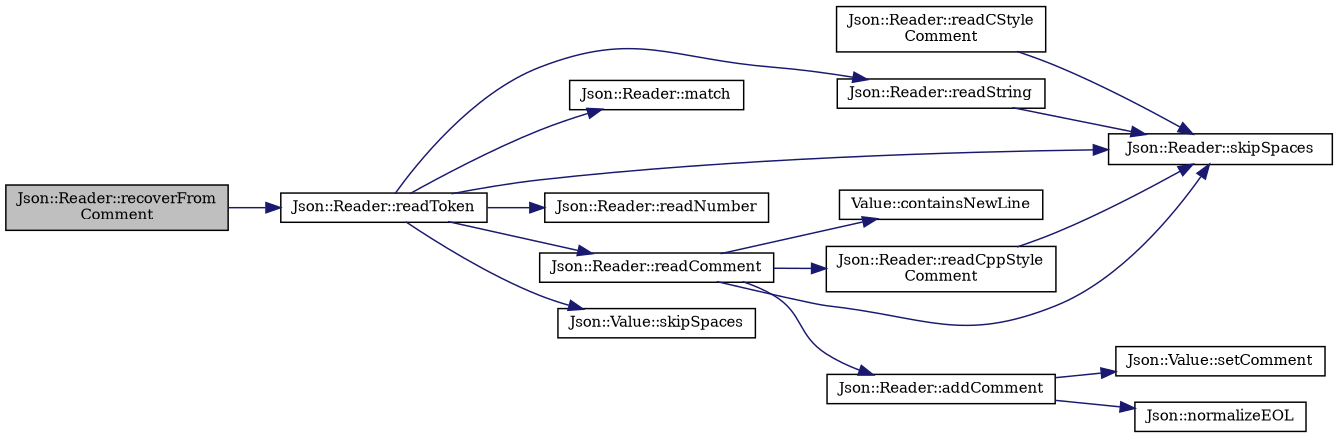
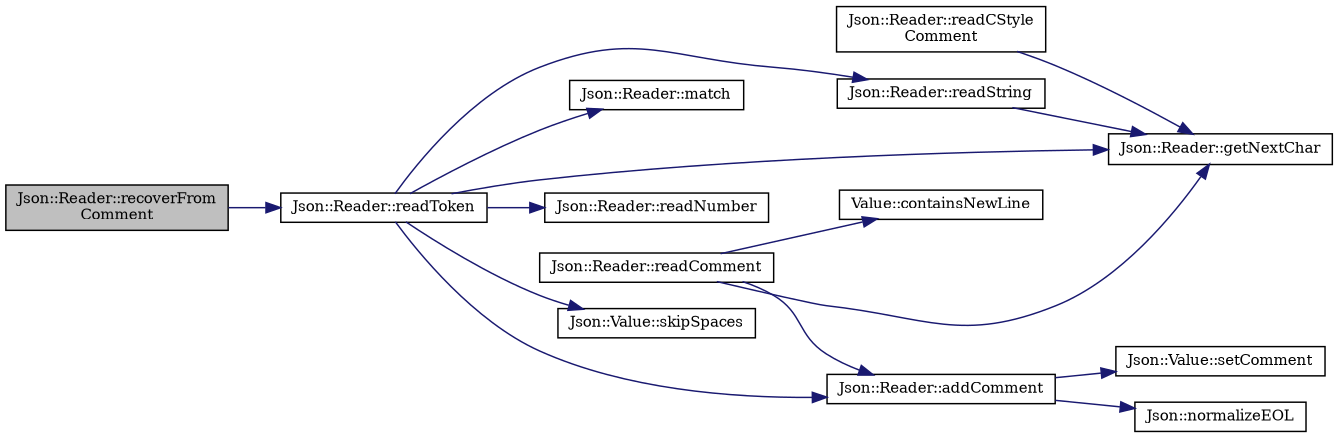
node "Json::Reader::skipSpaces": label "Json::Reader::skipSpaces" -> "Json::Reader::getNextChar"
edge "Json::Reader::readToken" -> "Json::Reader::readComment": now "Json::Reader::readToken" -> "Json::Reader::addComment"
node "Json::Reader::readCppStyle Comment": removed
